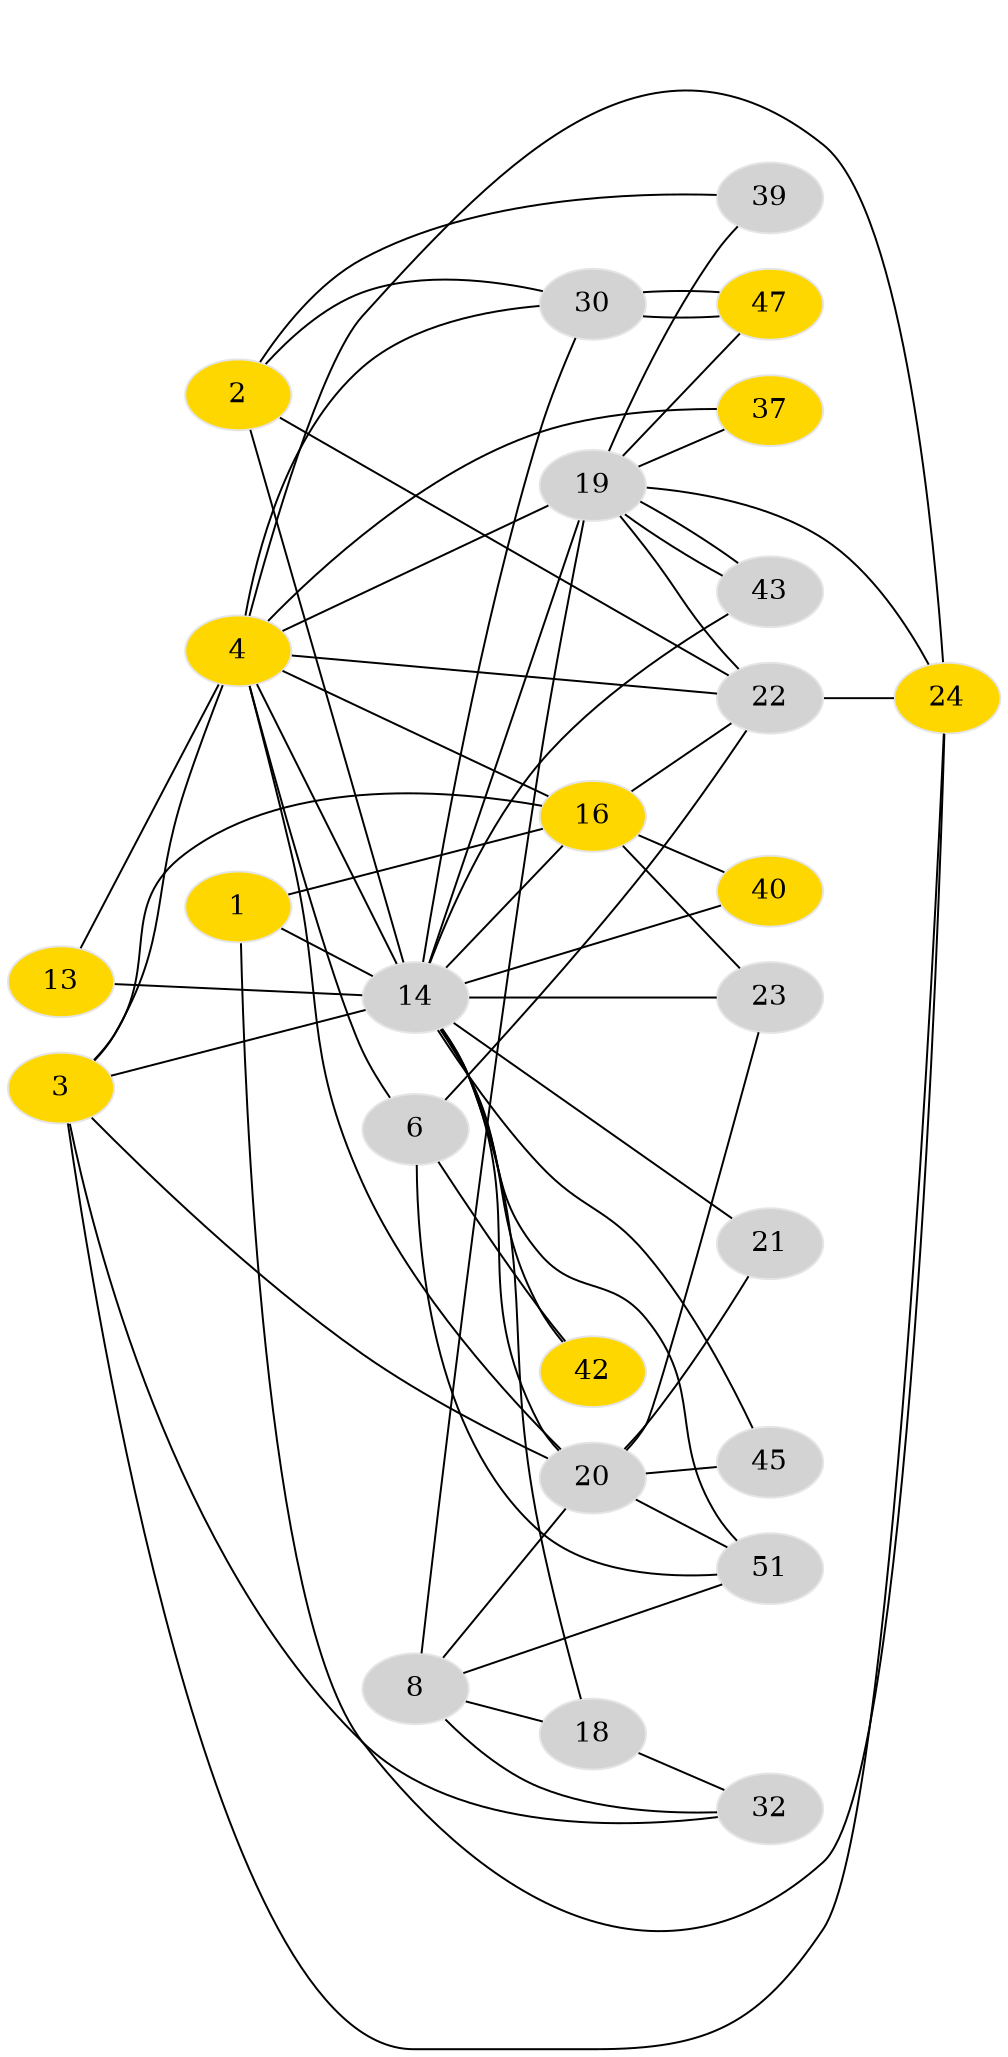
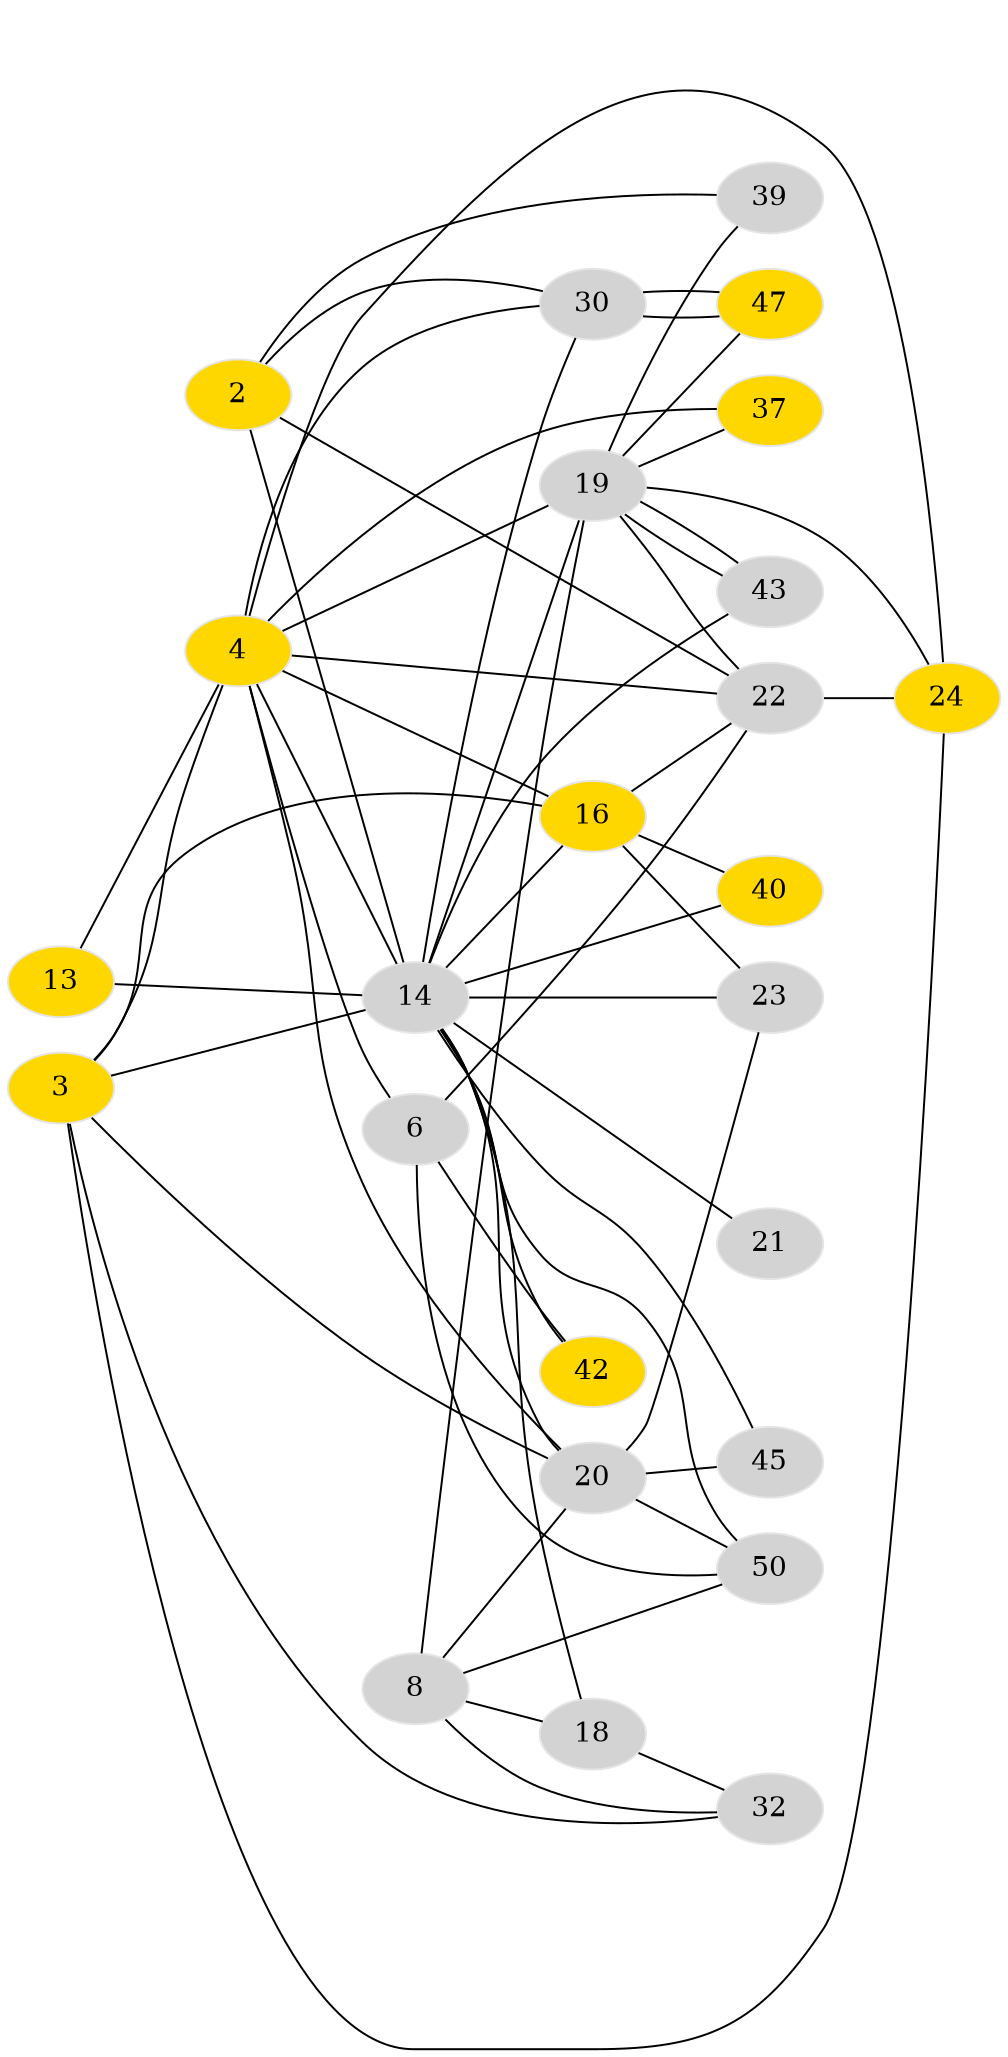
node "1": removed
edge "21" -- "20": removed
node "51": label "51" -> "50"
